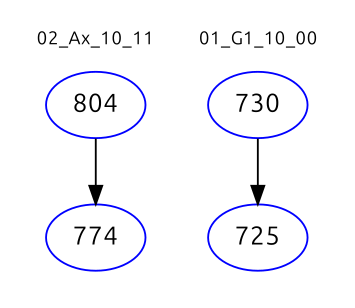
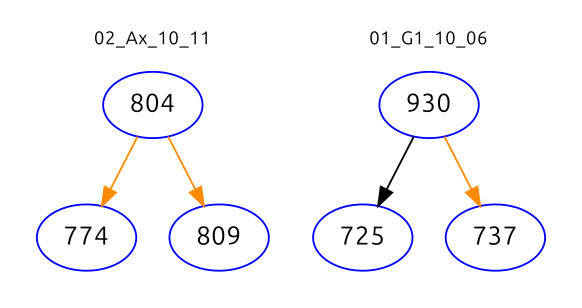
cluster "01_G1_10_00": label "01_G1_10_00" -> "01_G1_10_06"
node "730": label "730" -> "930"
edge "804" -> "774": color black -> darkorange
node "809": added
node "737": added
